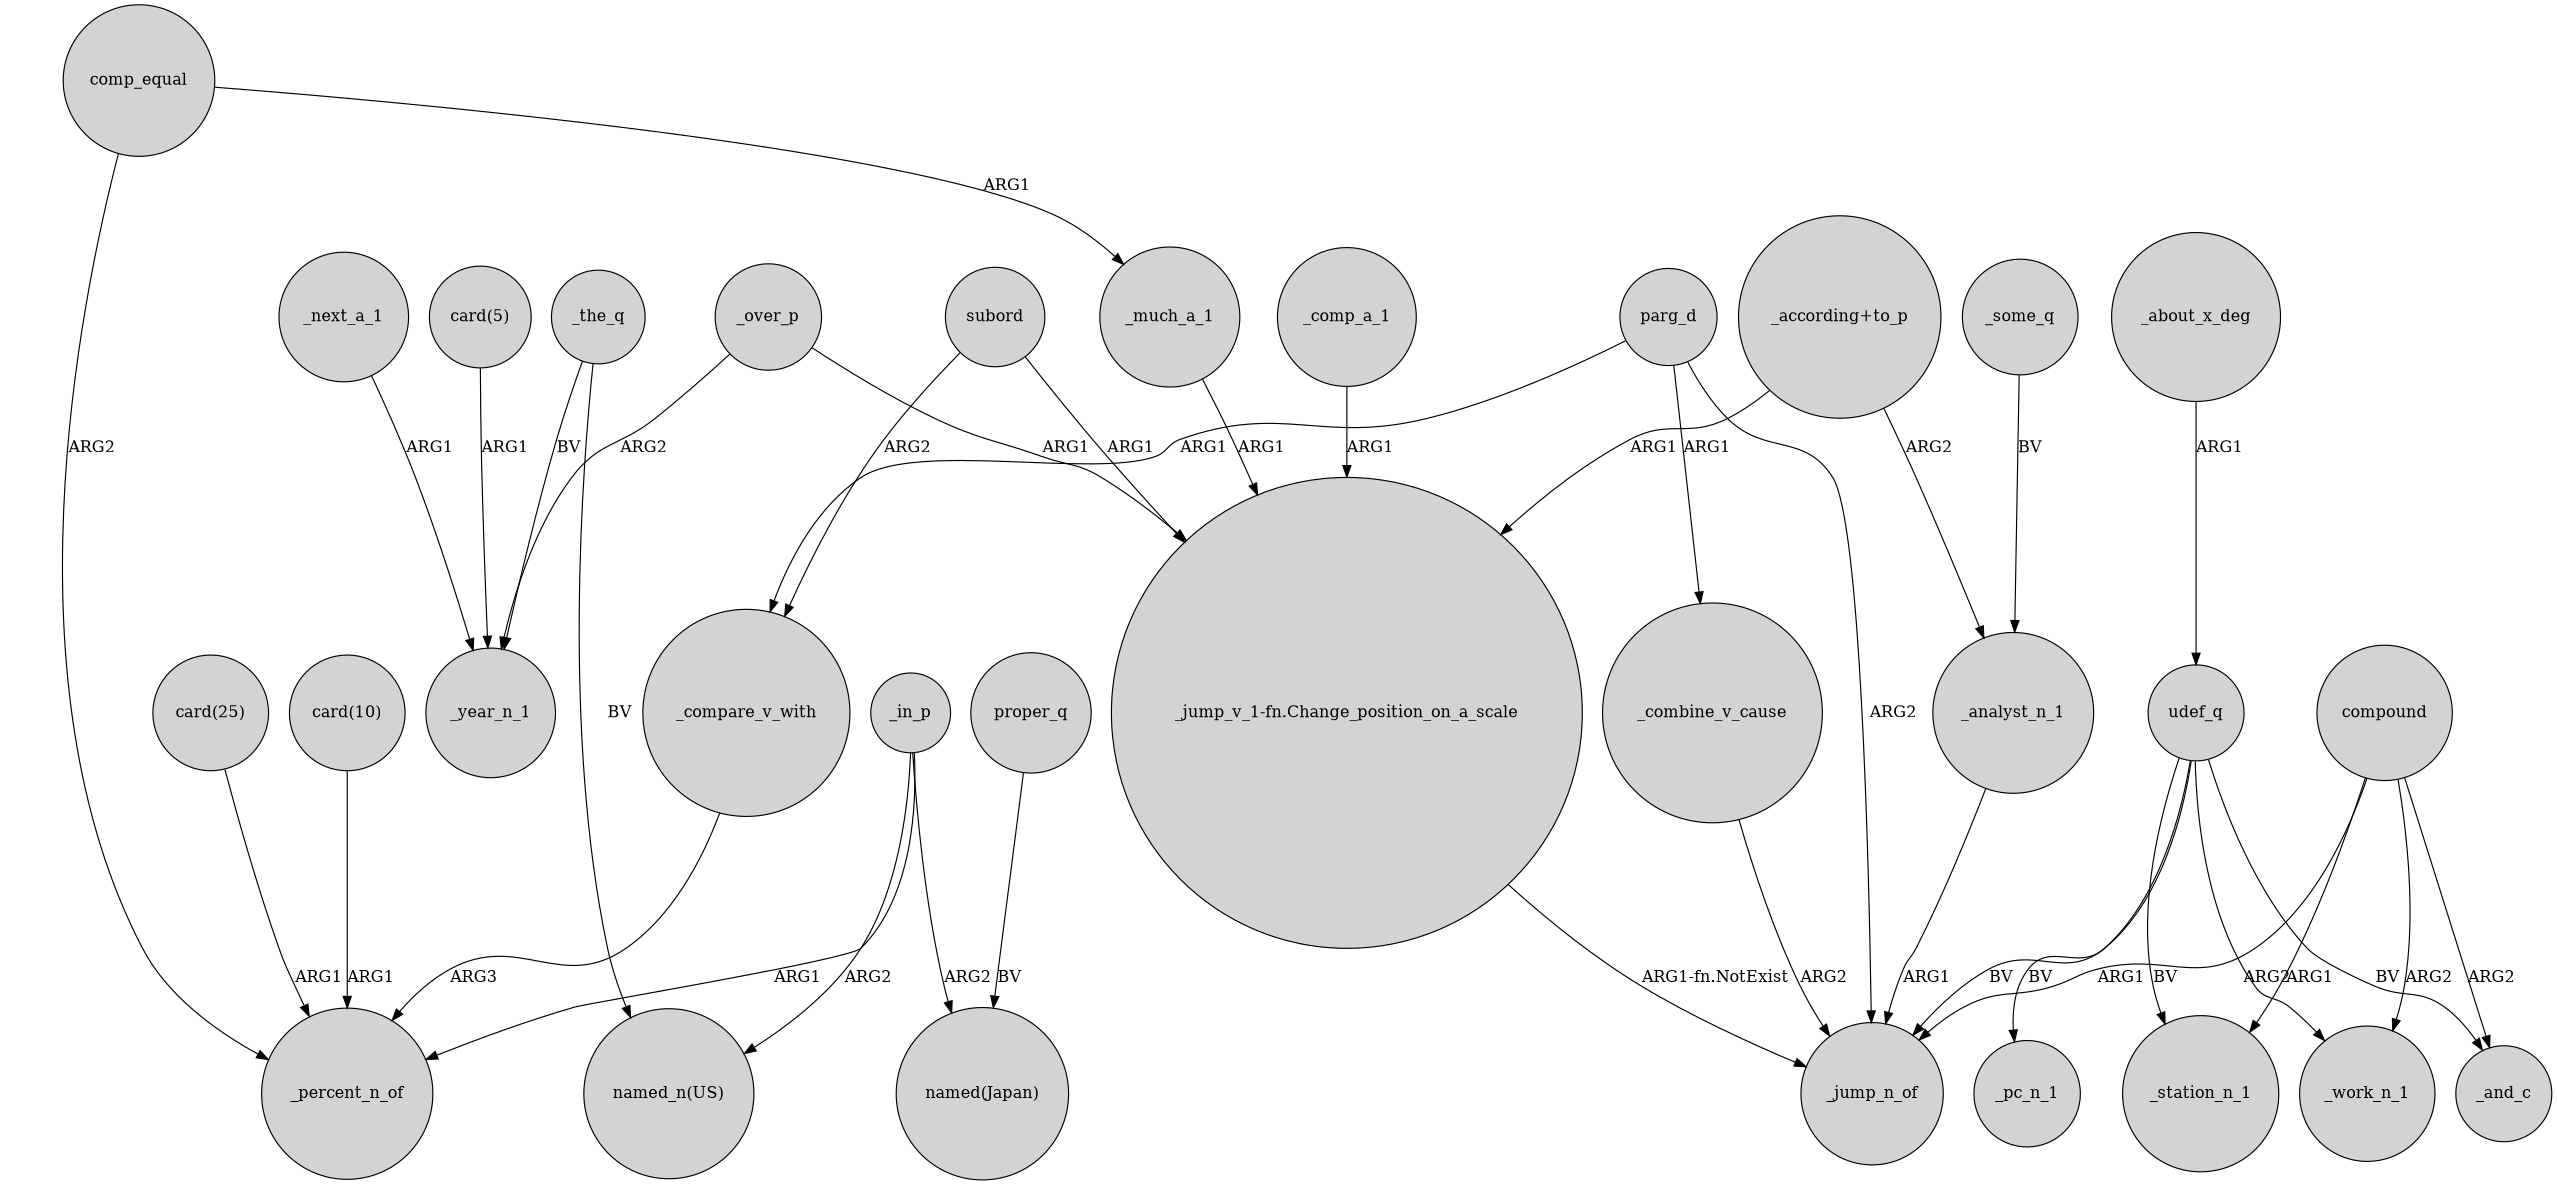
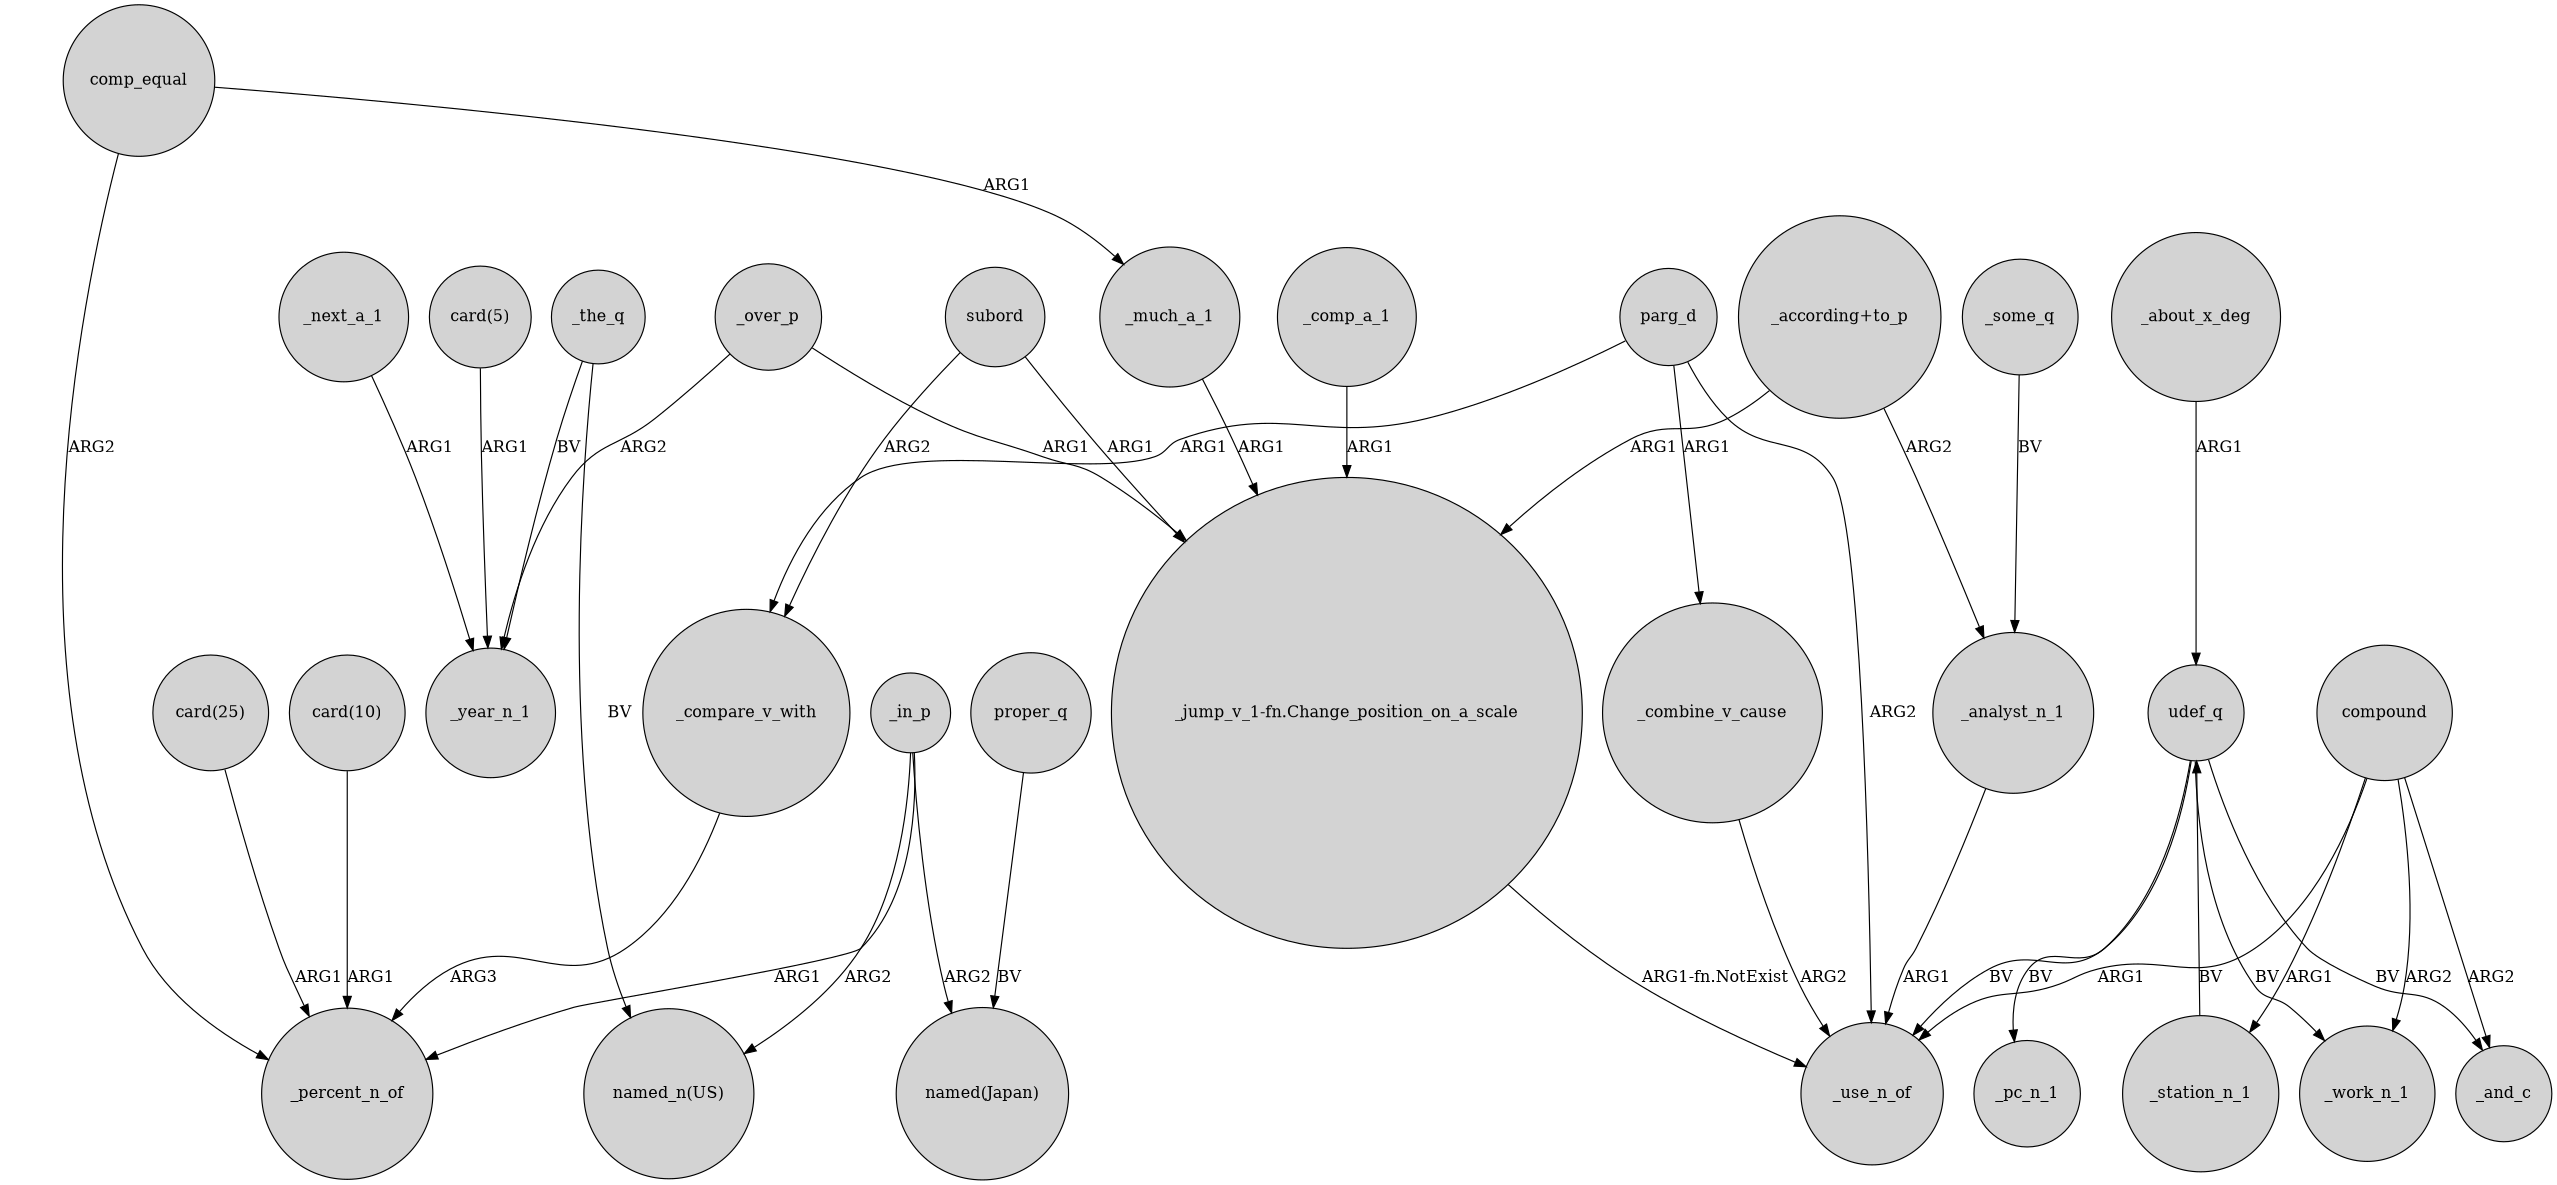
edge "udef_q" -> "_station_n_1": reversed
edge "udef_q" -> "_work_n_1": label "ARG2" -> "BV"
node "_jump_n_of": label "_jump_n_of" -> "_use_n_of"
